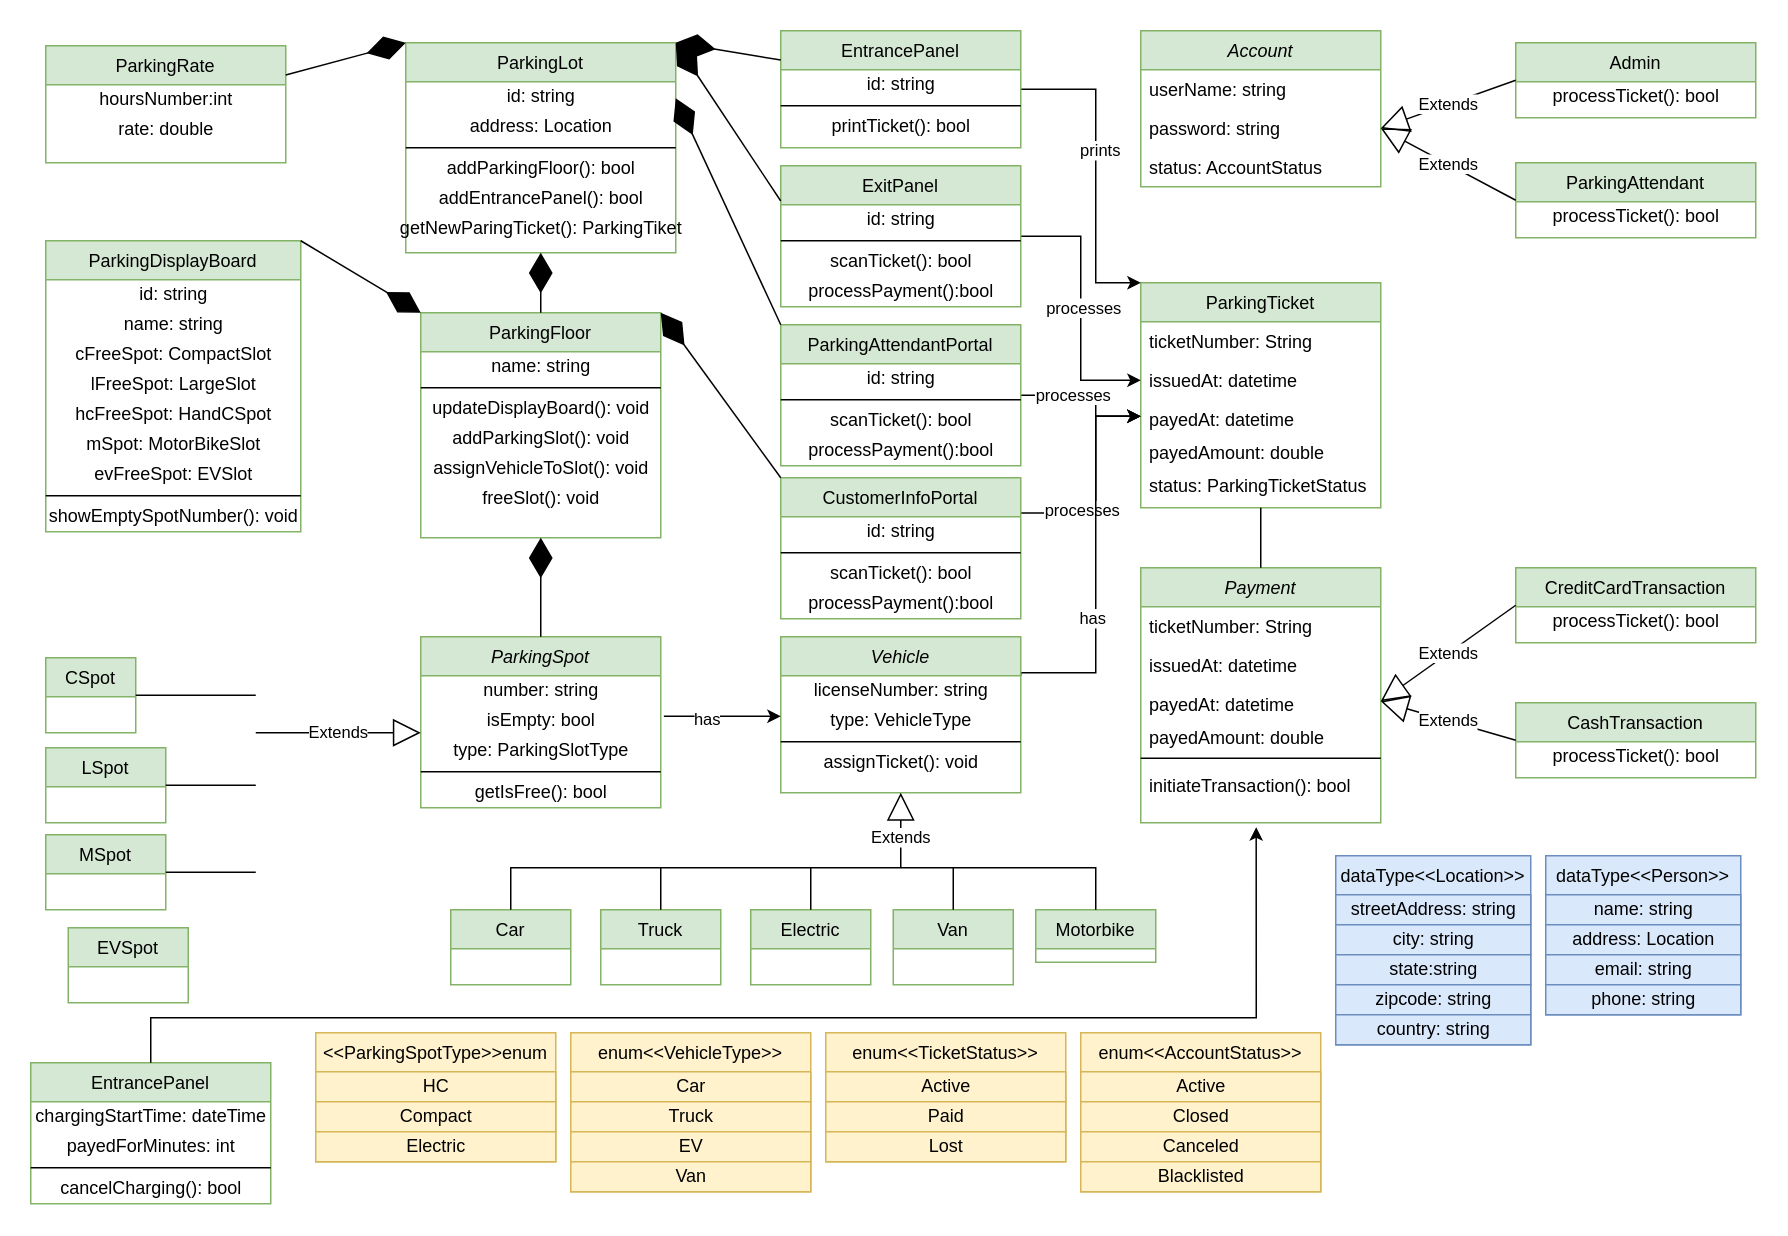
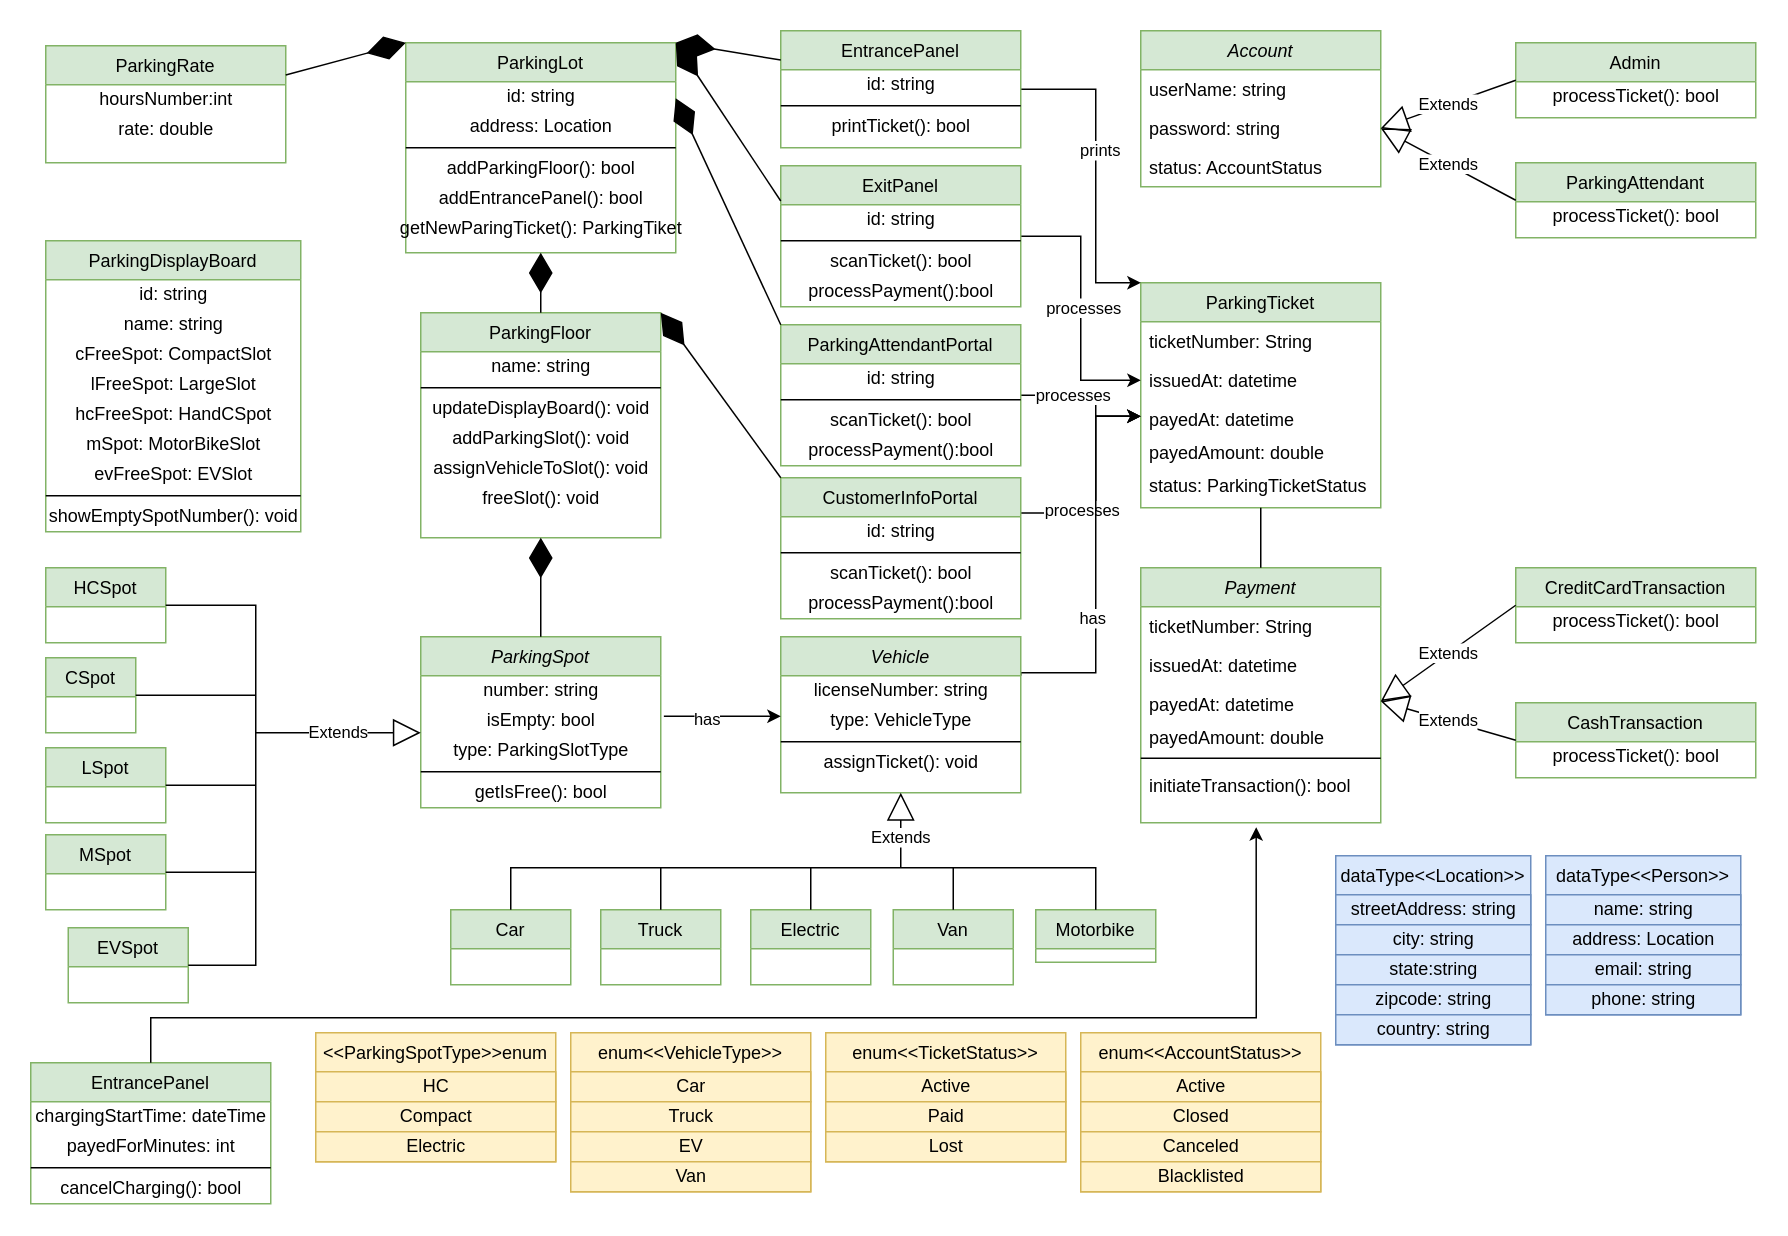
edge "ParkingDisplayBoard" -> "ParkingFloor": removed
node "HCSpot": added
edge "HCSpot" -- "EVSpot": added
